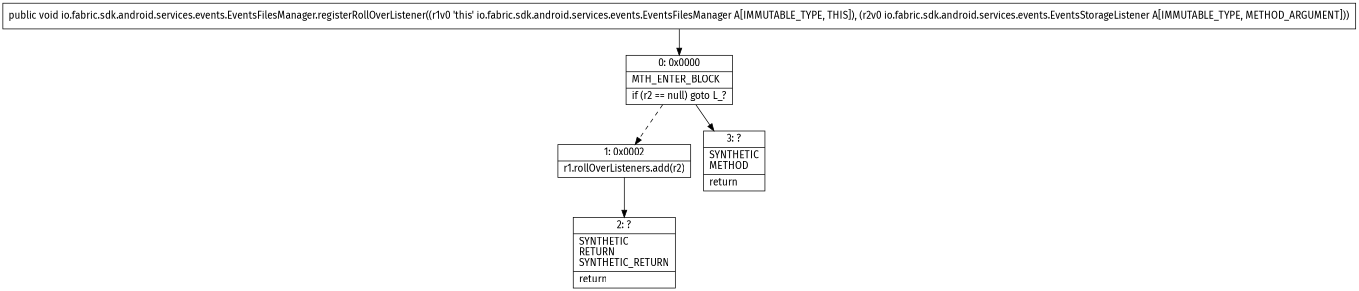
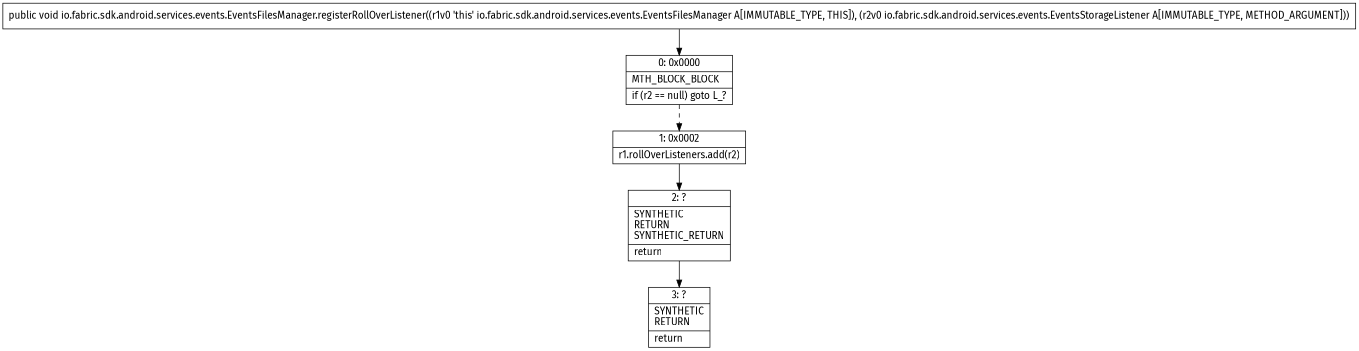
node "0: 0x0000": text "MTH_ENTER_BLOCK" -> "MTH_BLOCK_BLOCK"
edge "0: 0x0000" -> "3: ?": now "2: ?" -> "3: ?"
node "3: ?": text "METHOD" -> "RETURN"
